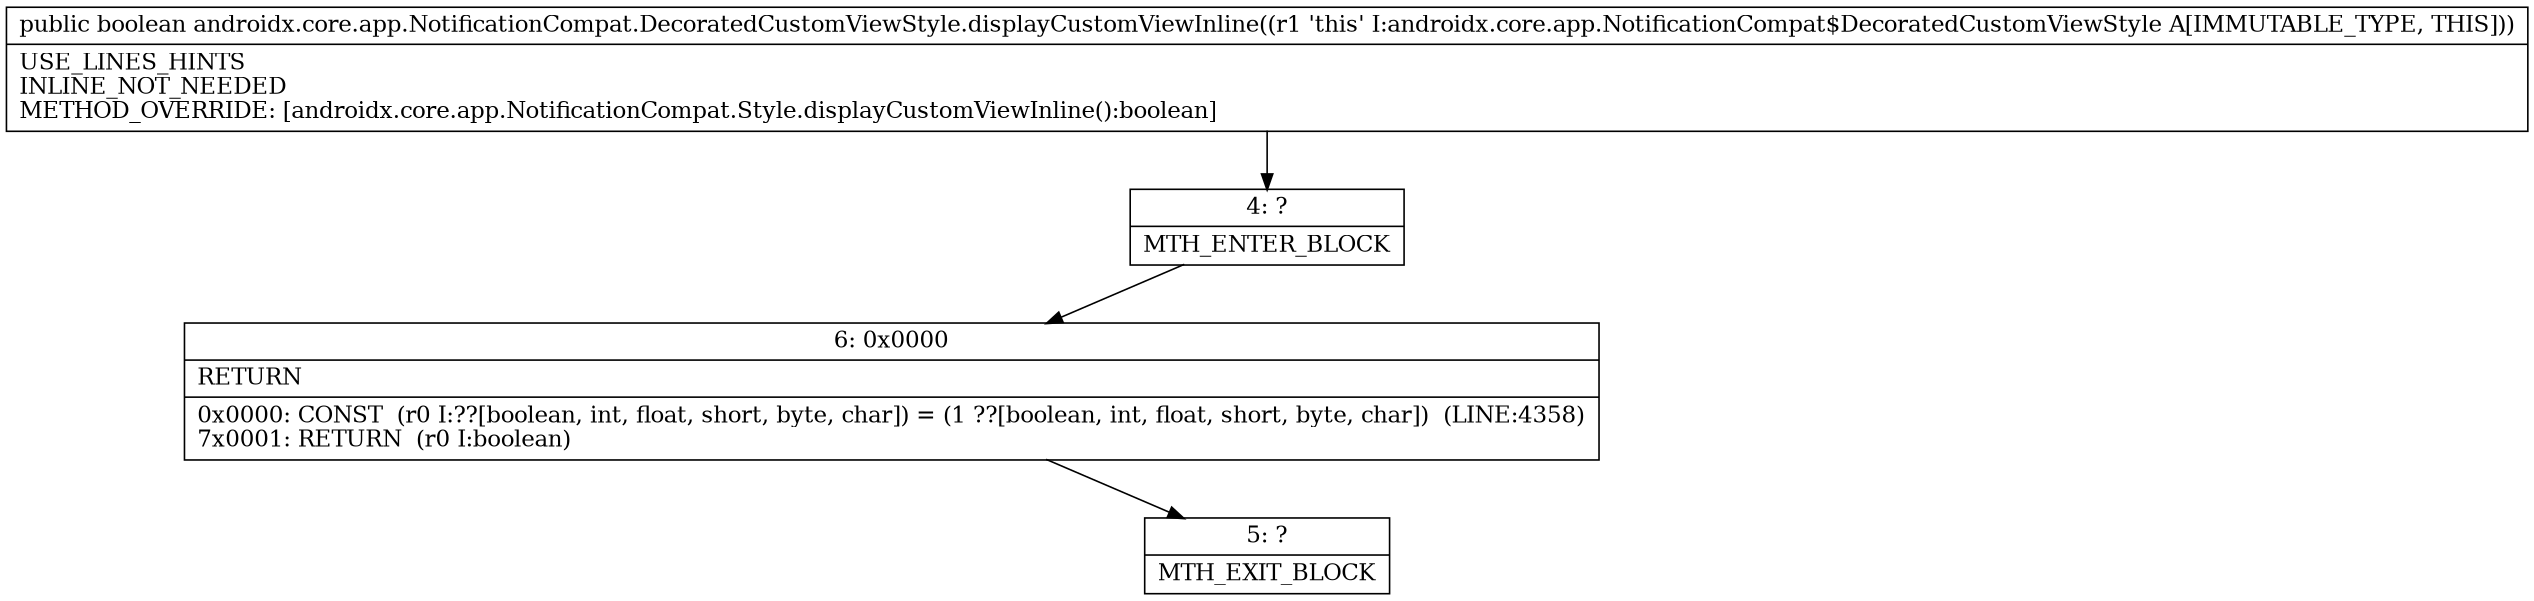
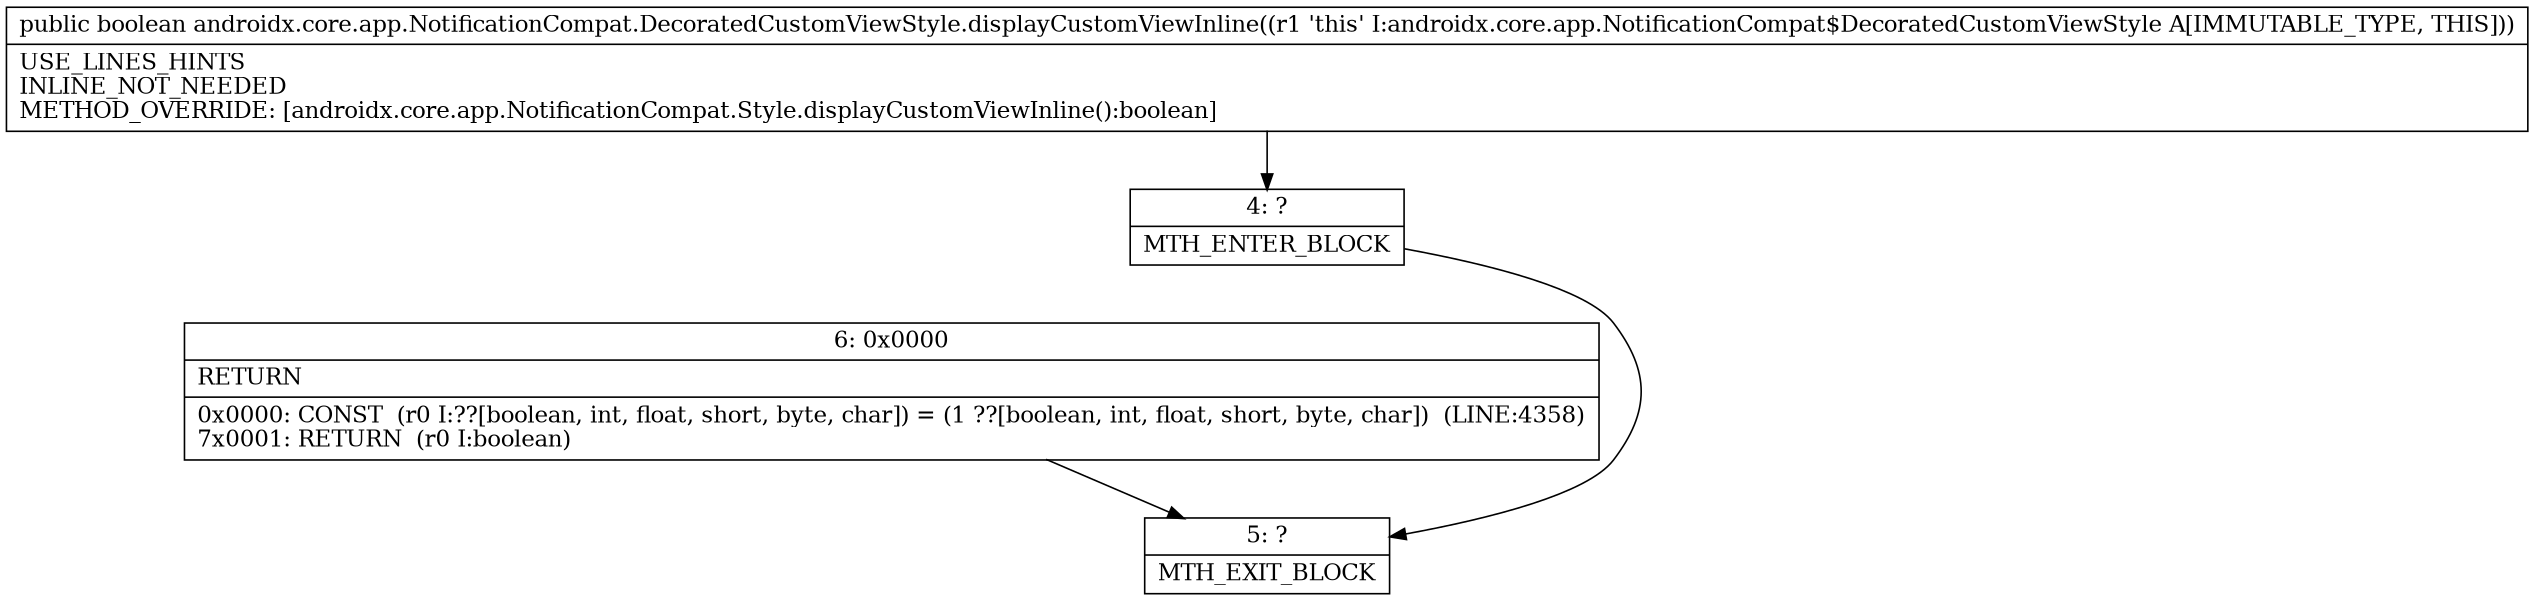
edge "4: ?" -> "6: 0x0000": now "4: ?" -> "5: ?"
